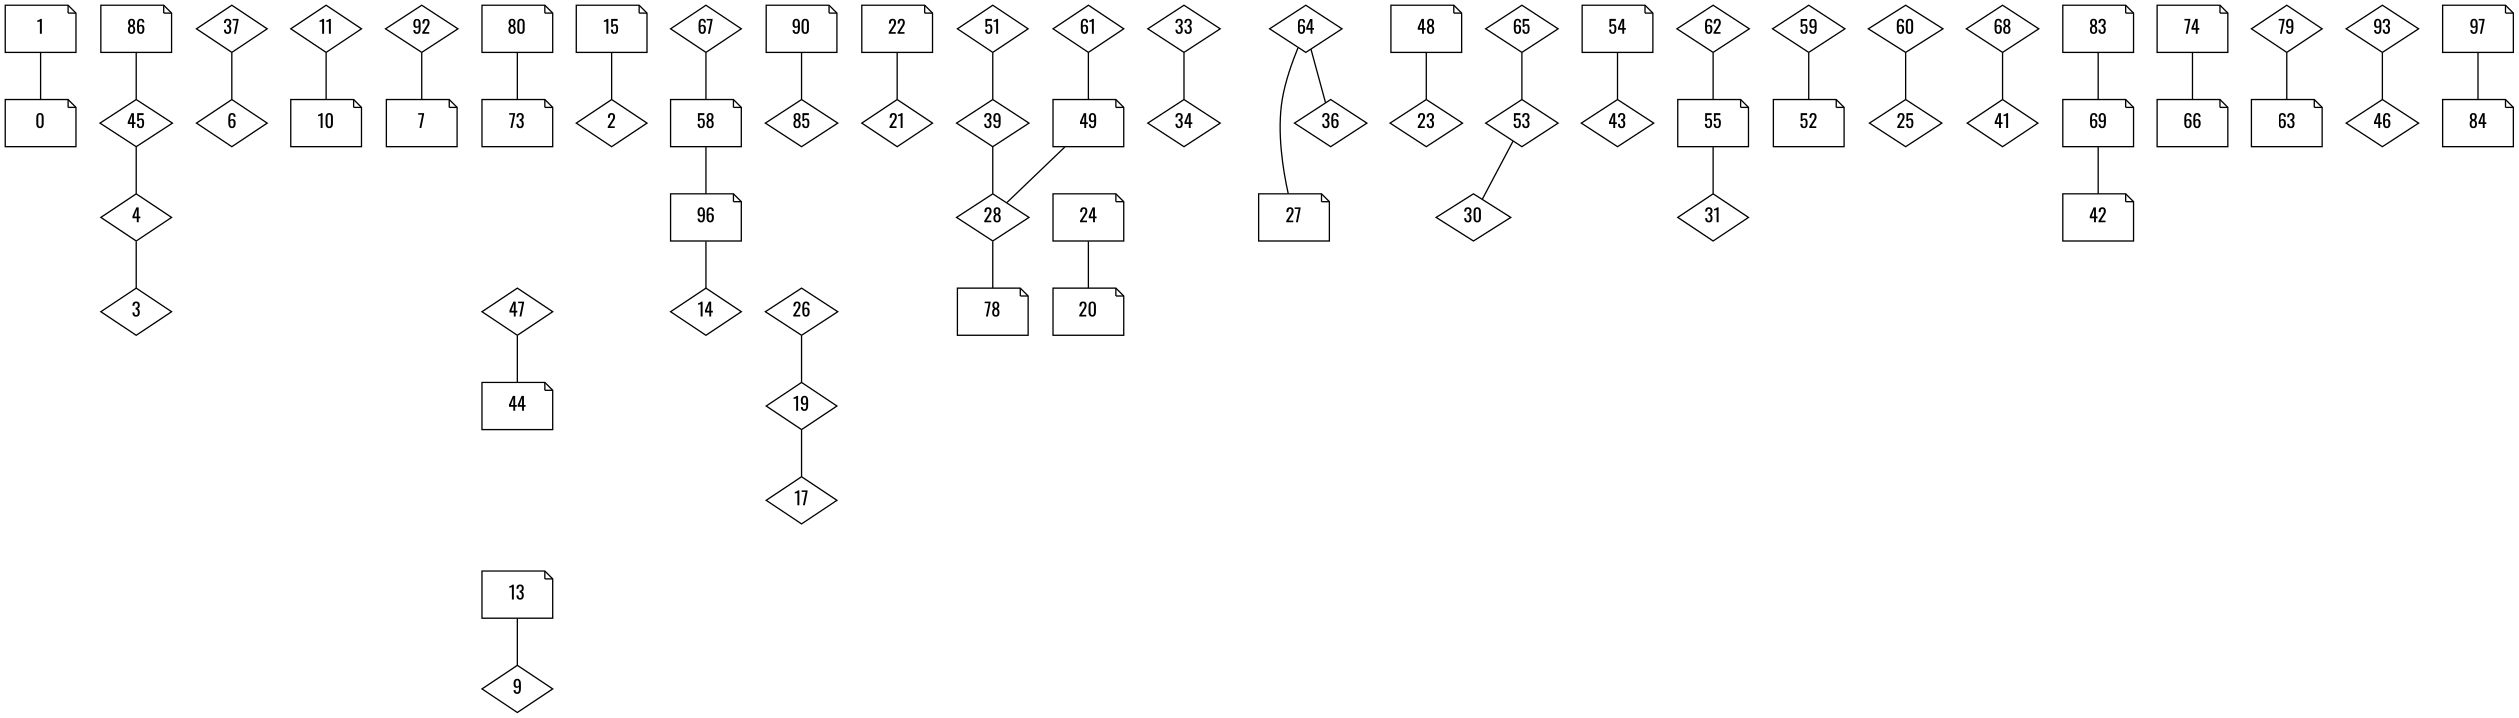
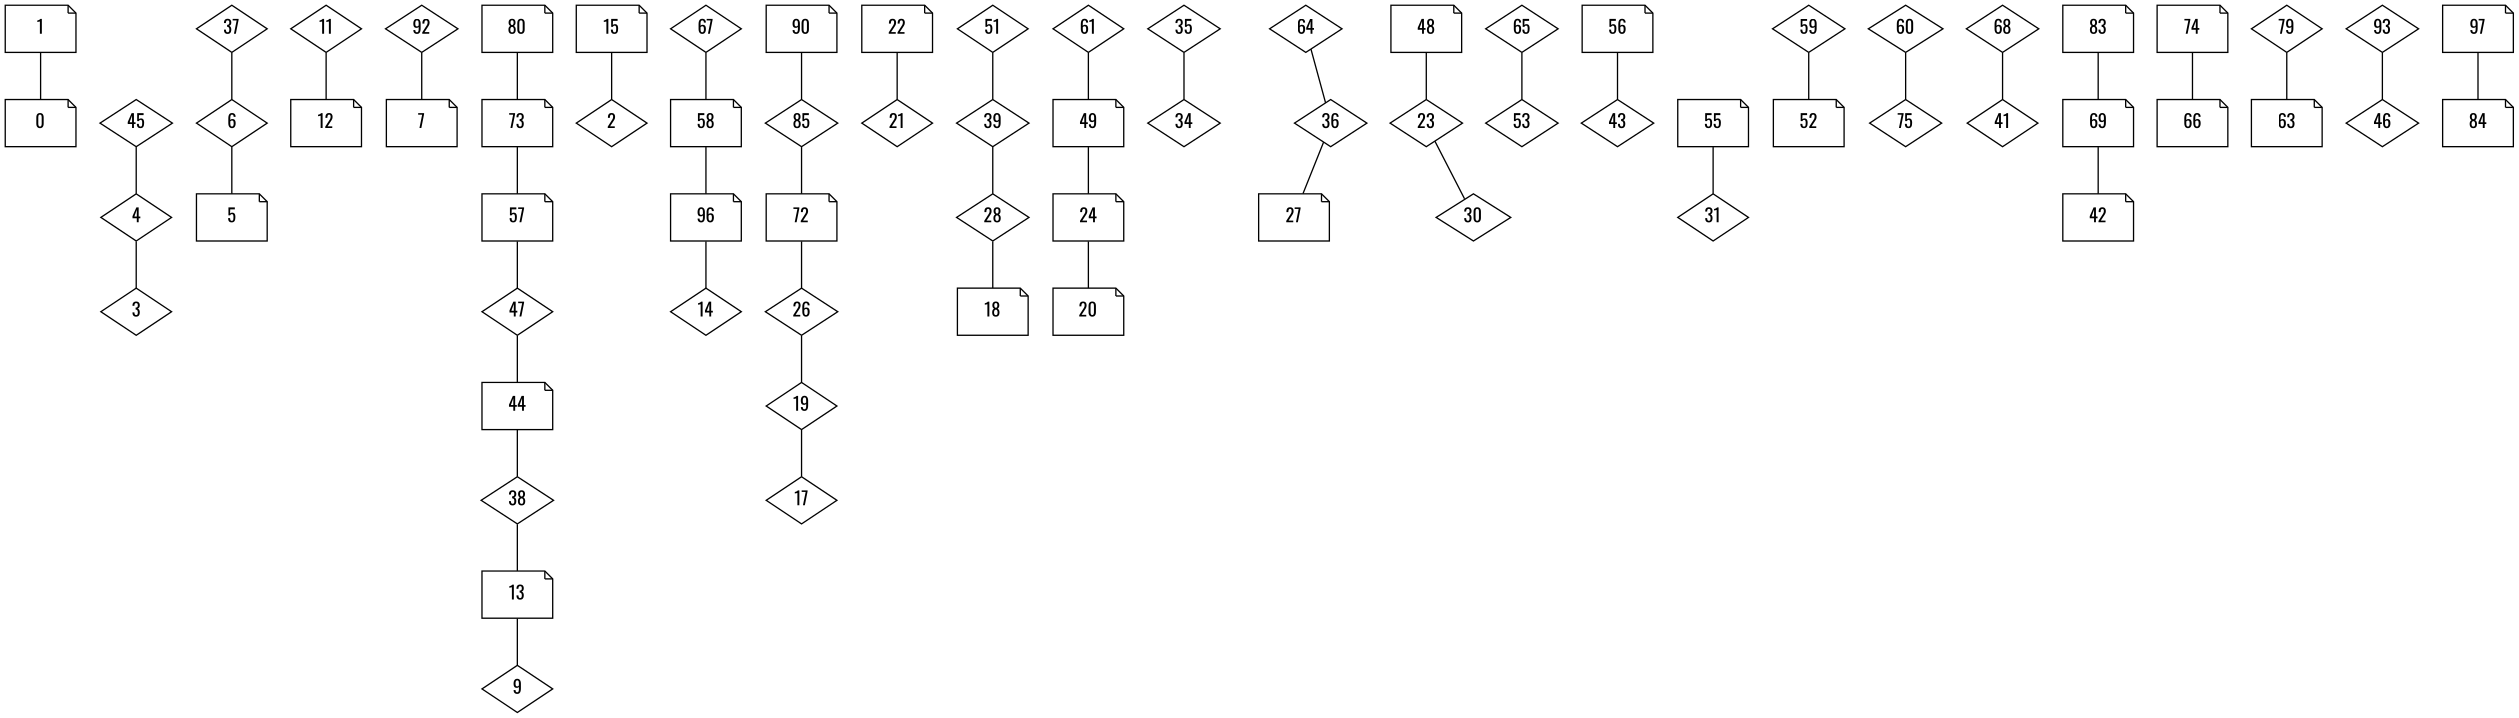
node "86": removed
node "33": label "33" -> "35"
node "54": label "54" -> "56"
node "62": removed
edge "64" -- "27": now "36" -- "27"
node "10": label "10" -> "12"
node "25": label "25" -> "75"
edge "53" -- "30": now "23" -- "30"
edge "49" -- "28": now "49" -- "24"
node "5": added
node "57": added
node "72": added
node "78": label "78" -> "18"
node "38": added
